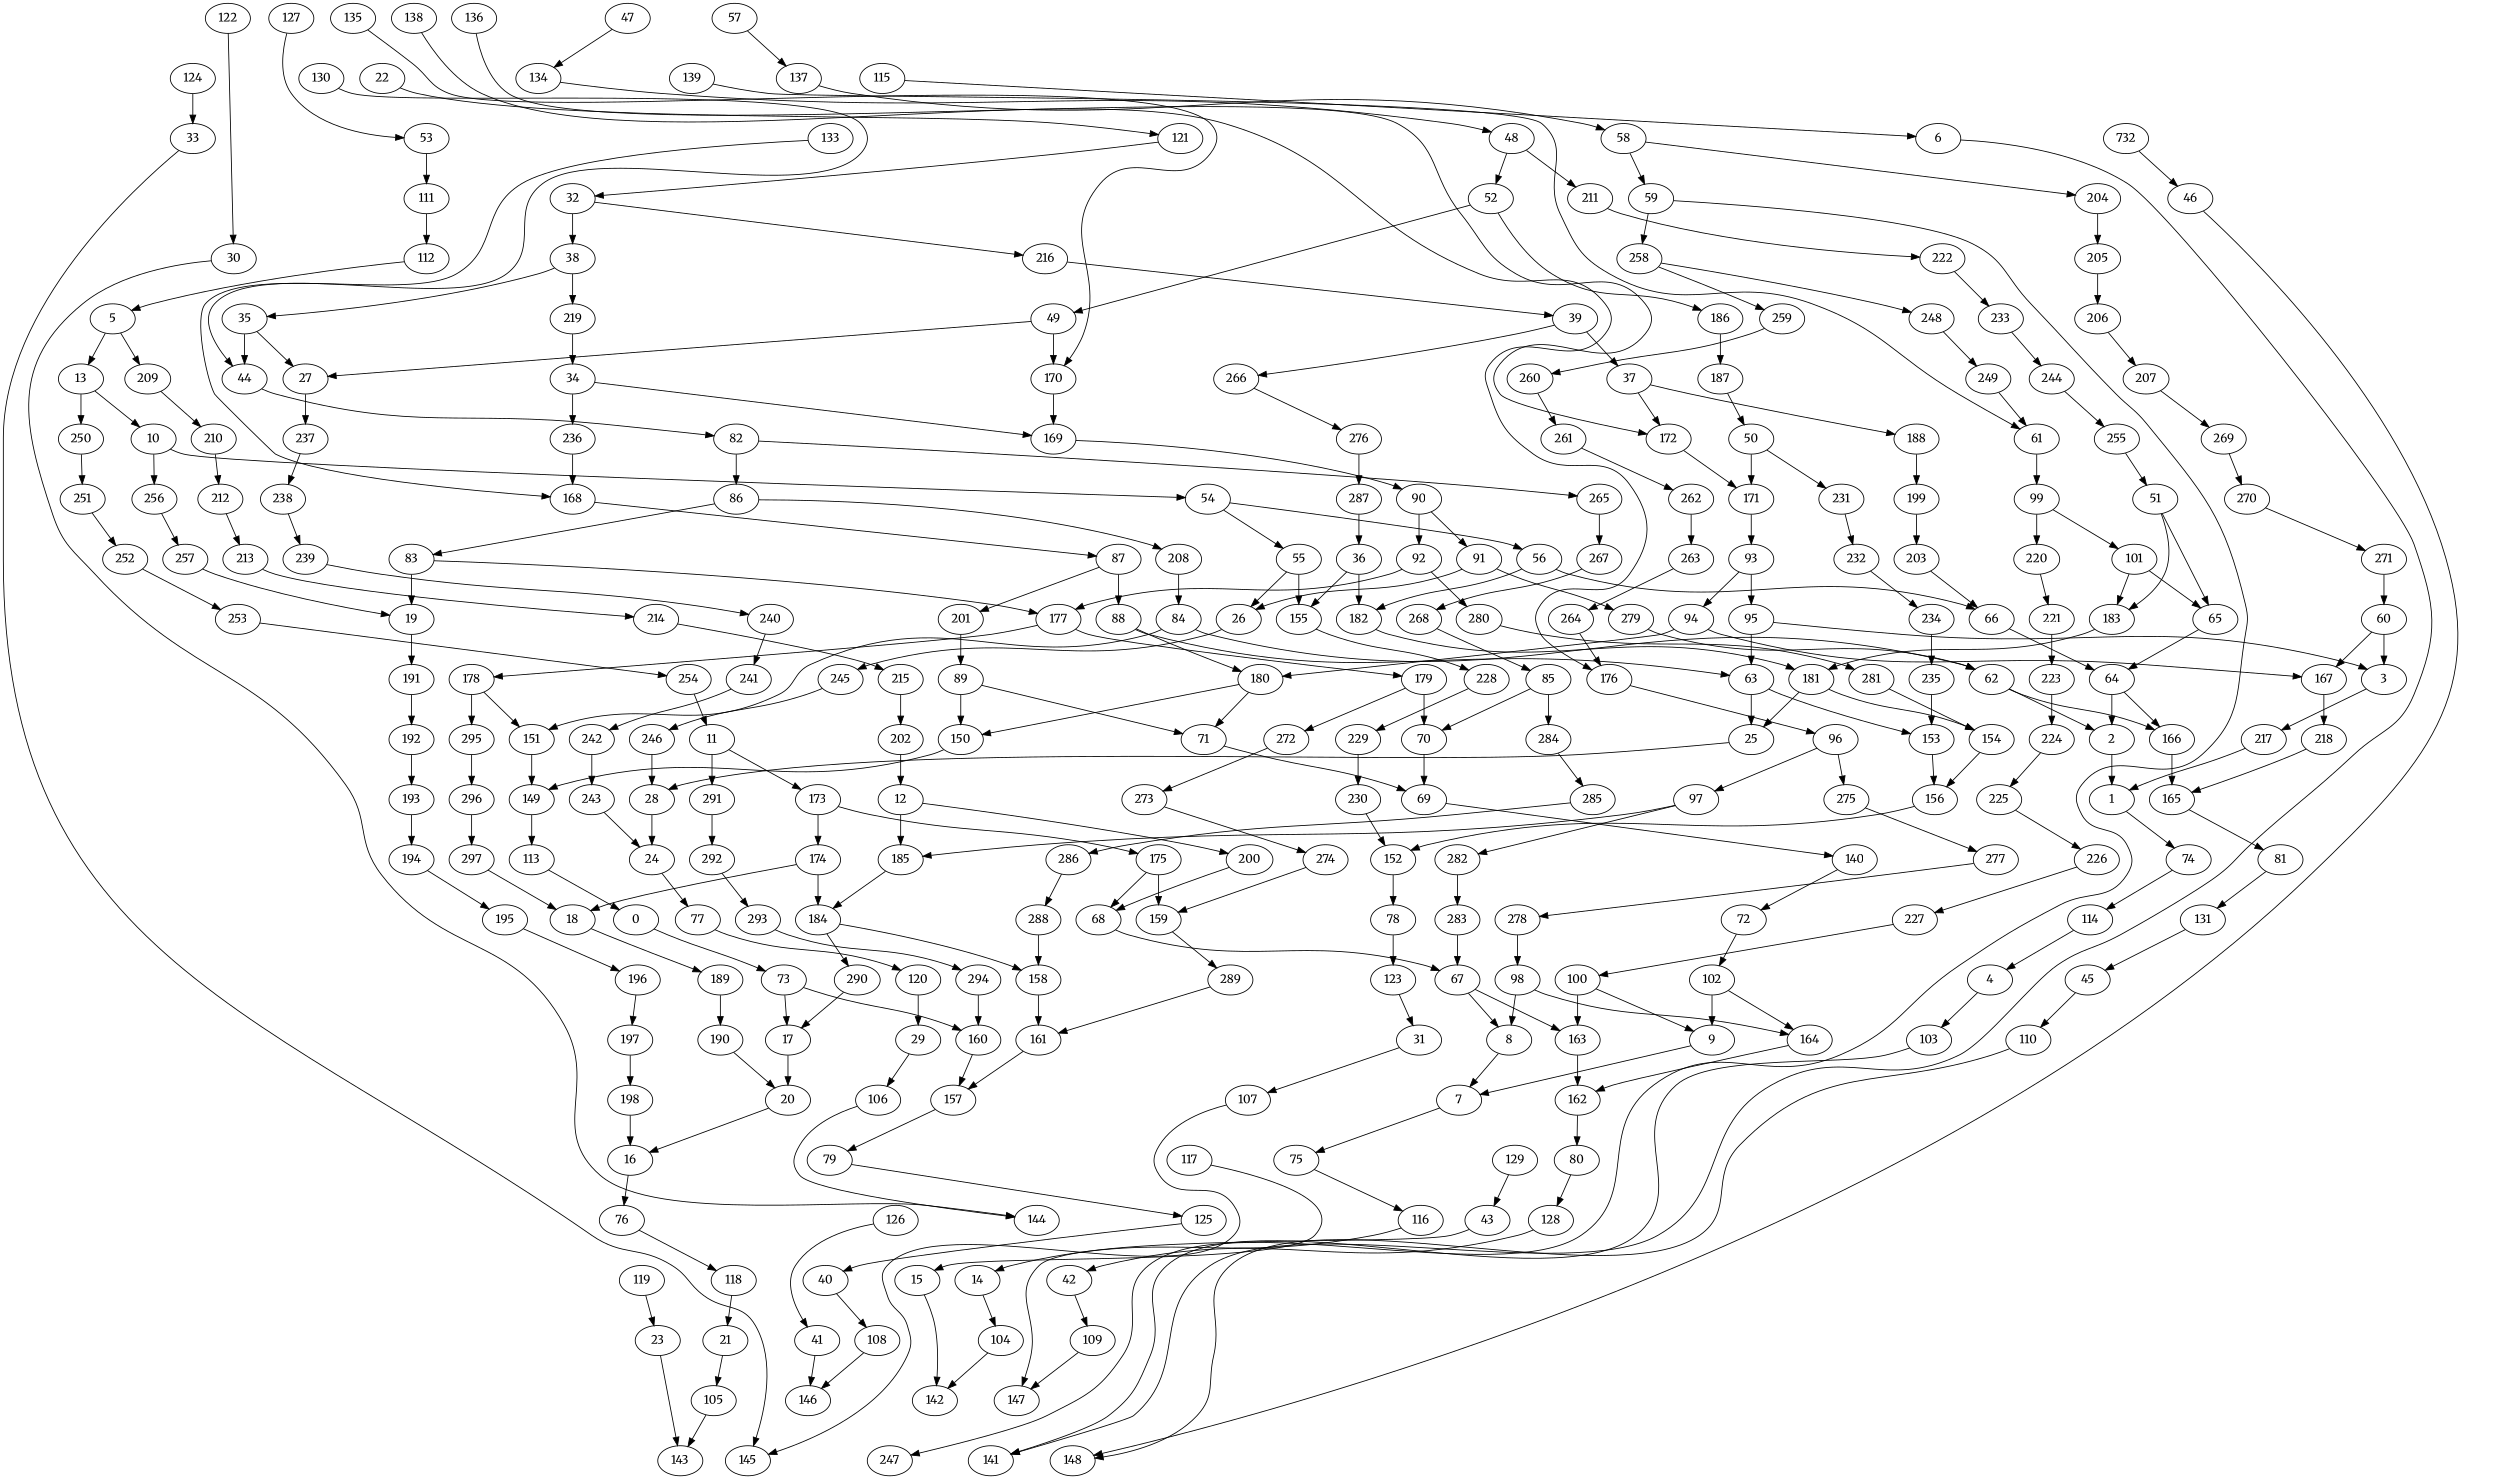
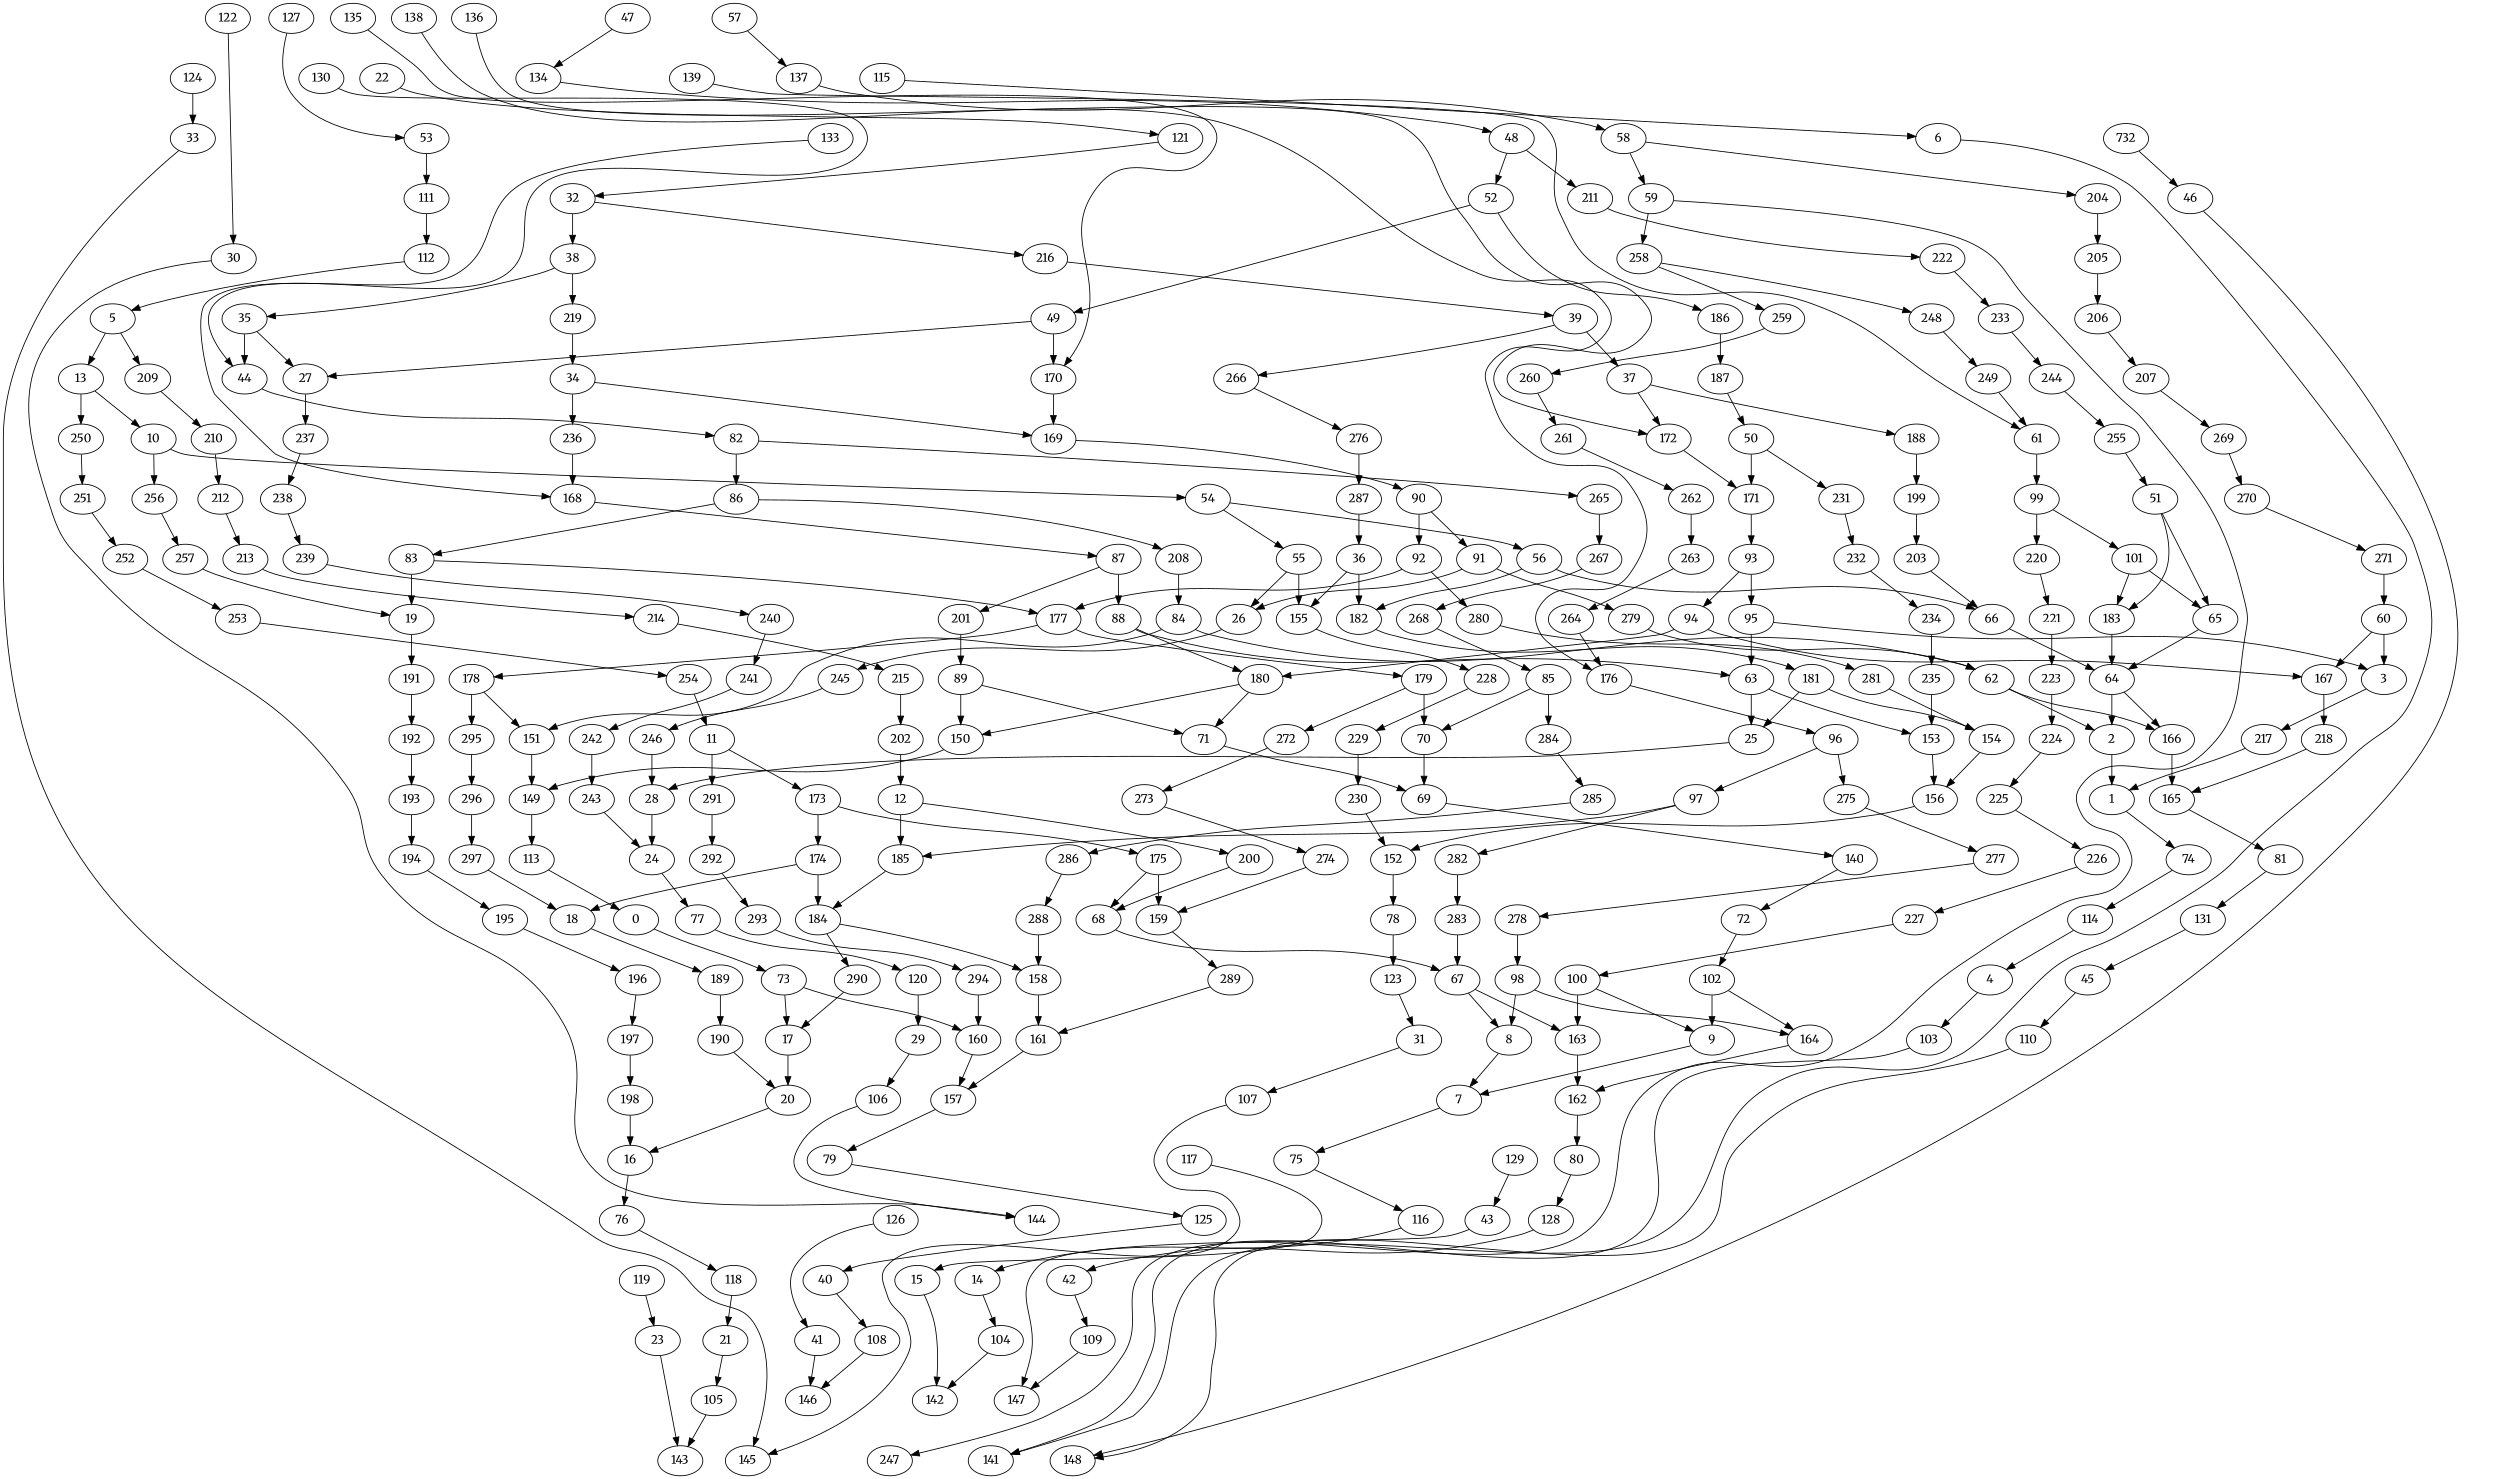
edge "183" -> "181": now "183" -> "64"
